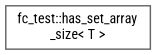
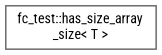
node "fc_test::has_set_array _size< T >": label "fc_test::has_set_array _size< T >" -> "fc_test::has_size_array _size< T >"
